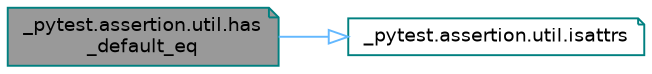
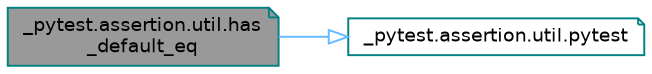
node "_pytest.assertion.util.isattrs": label "_pytest.assertion.util.isattrs" -> "_pytest.assertion.util.pytest"
